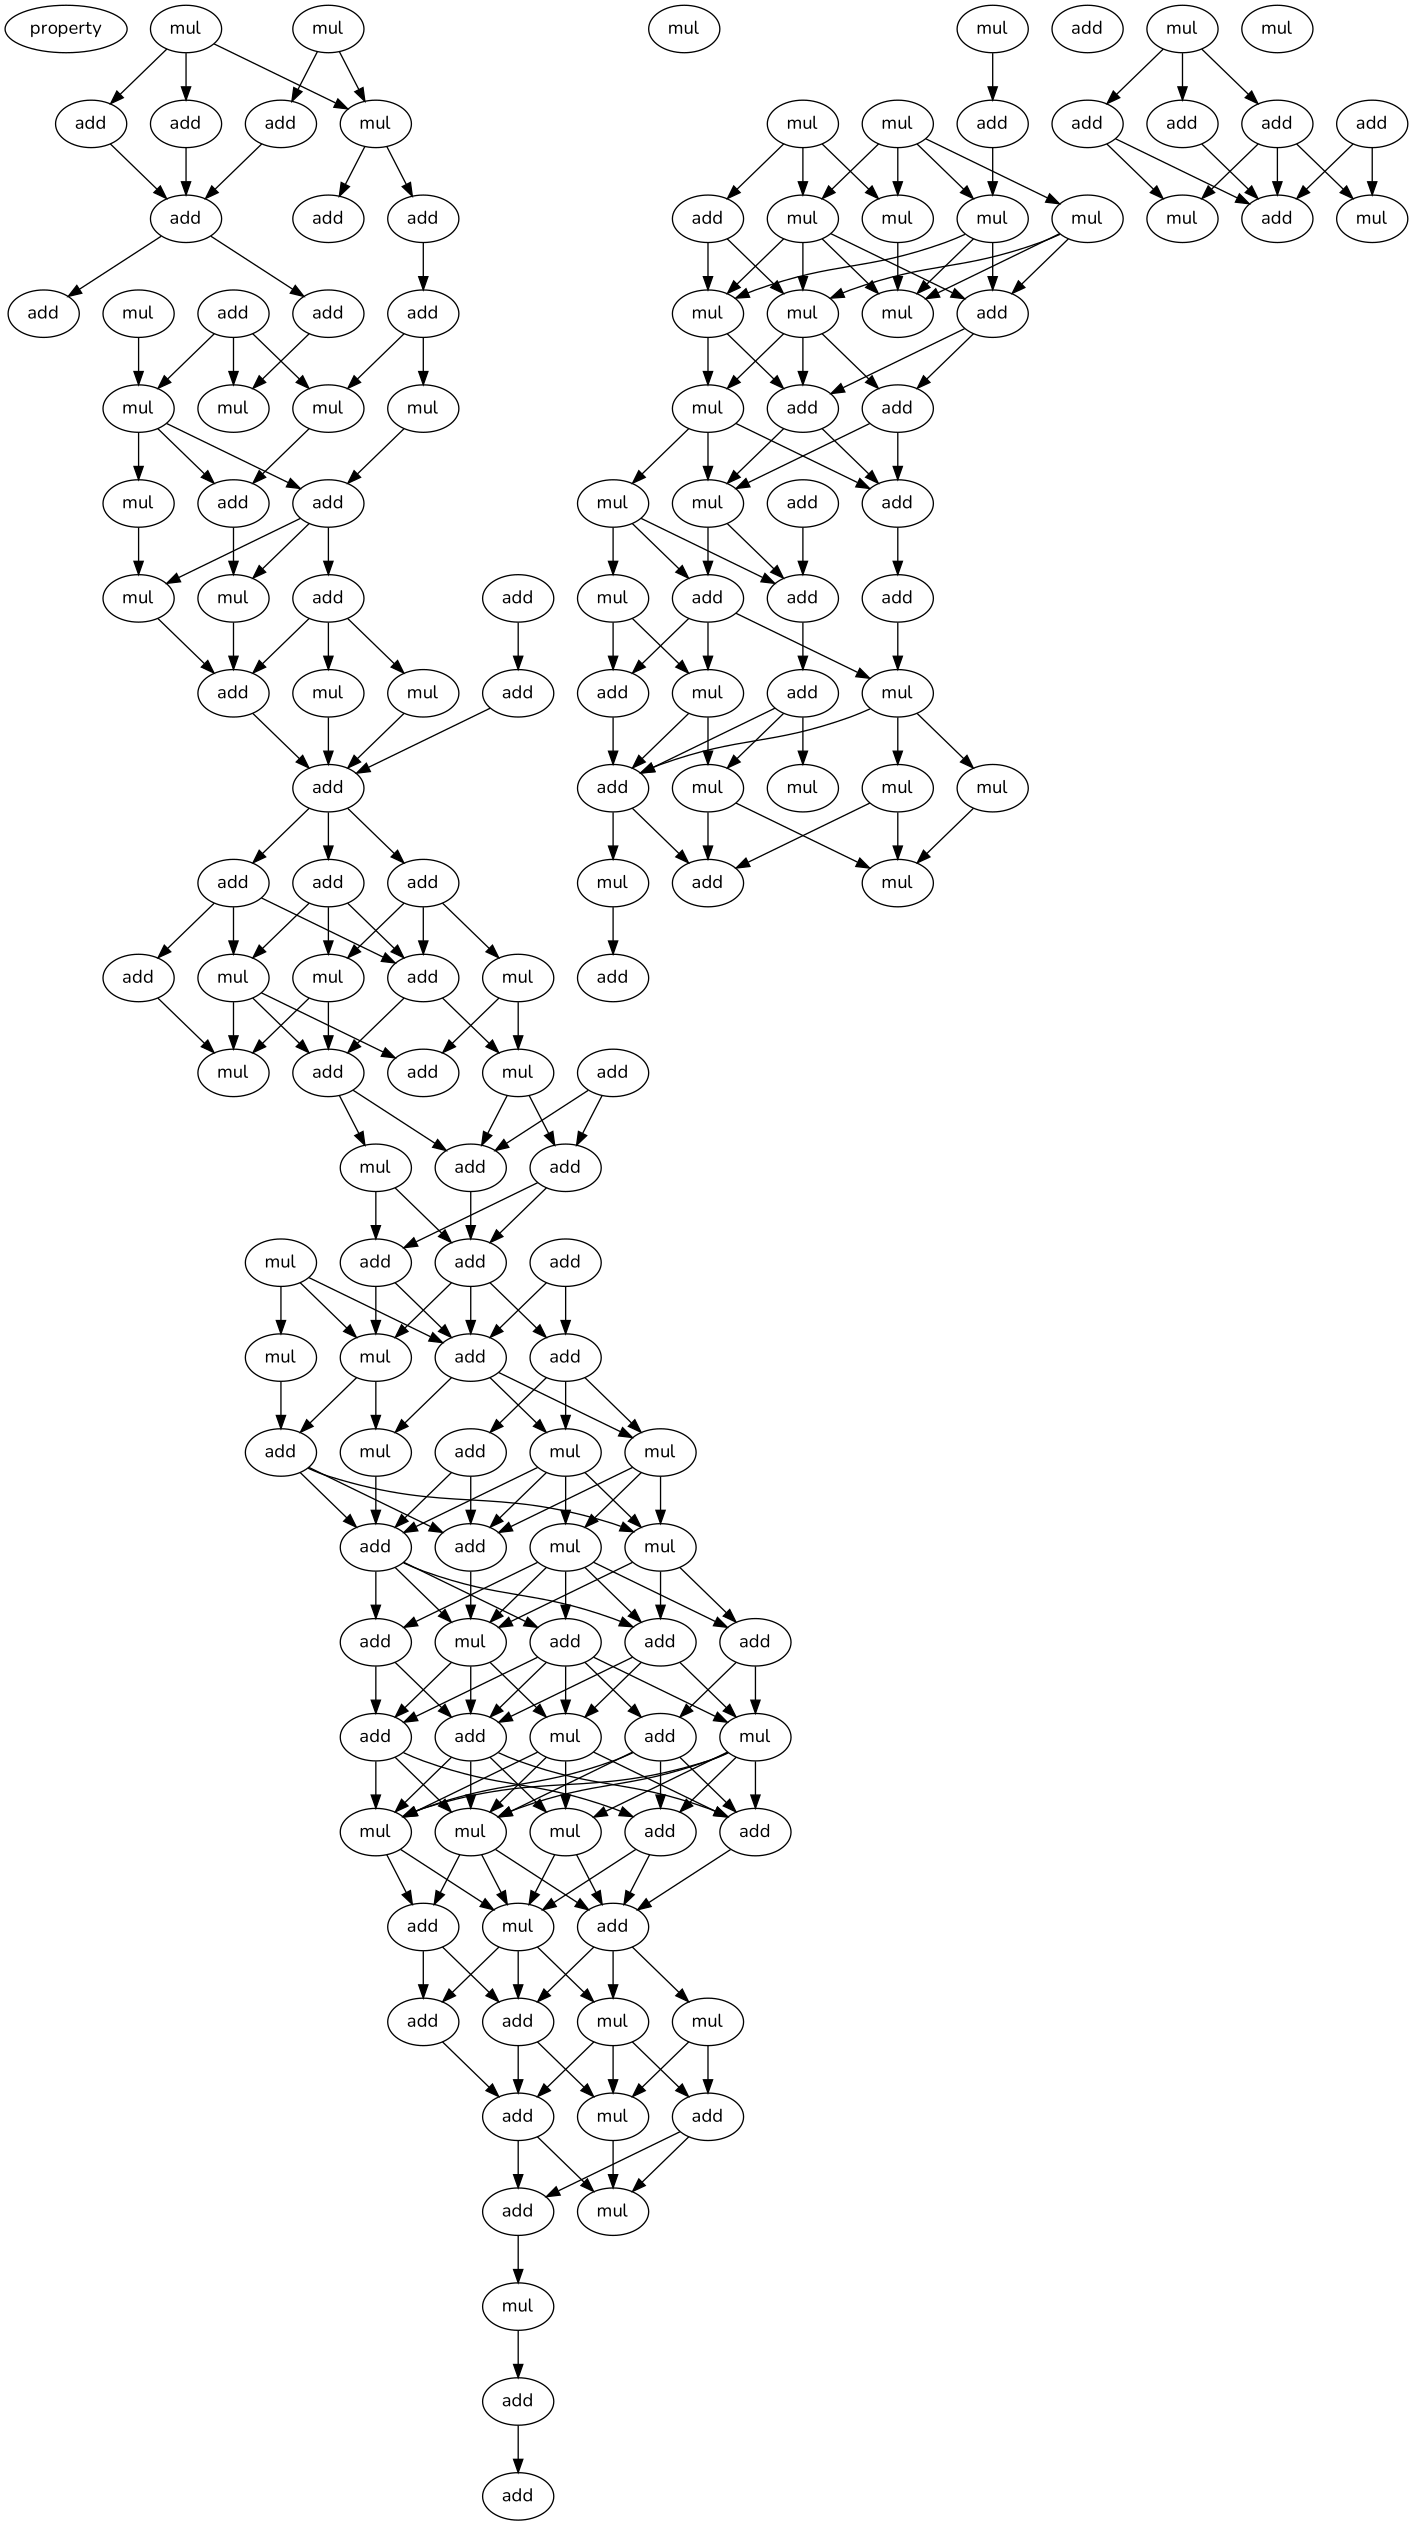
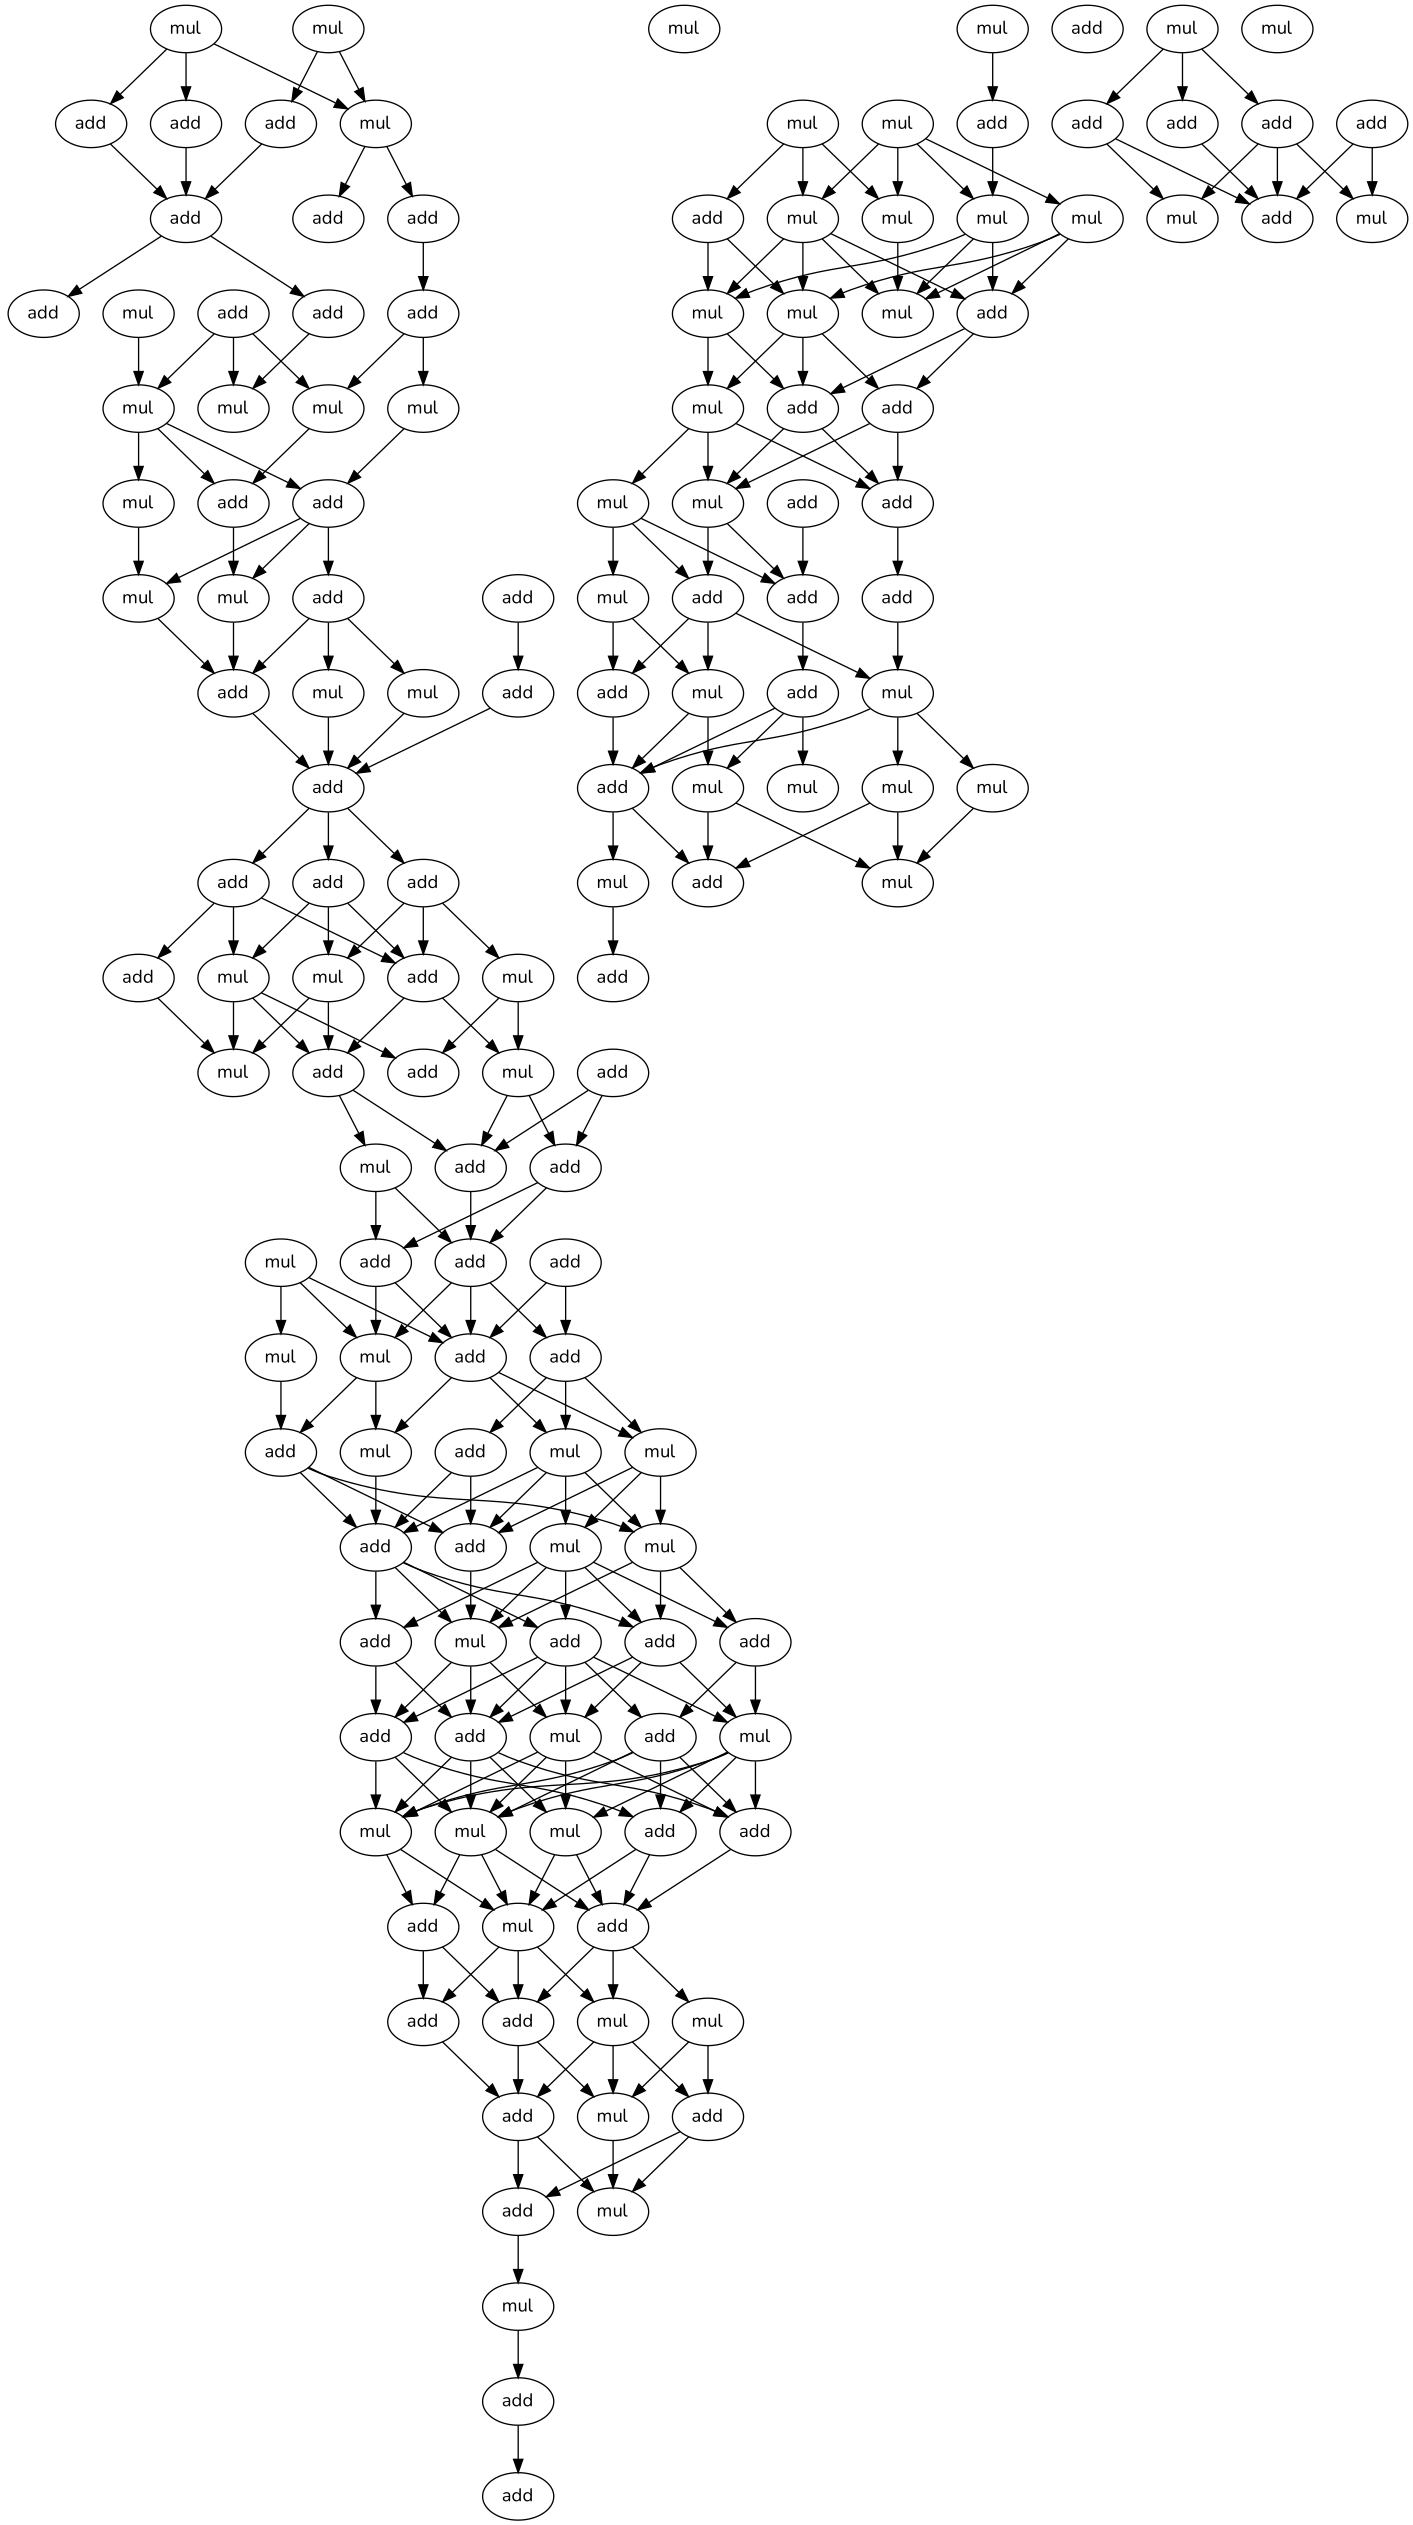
node "property": removed
